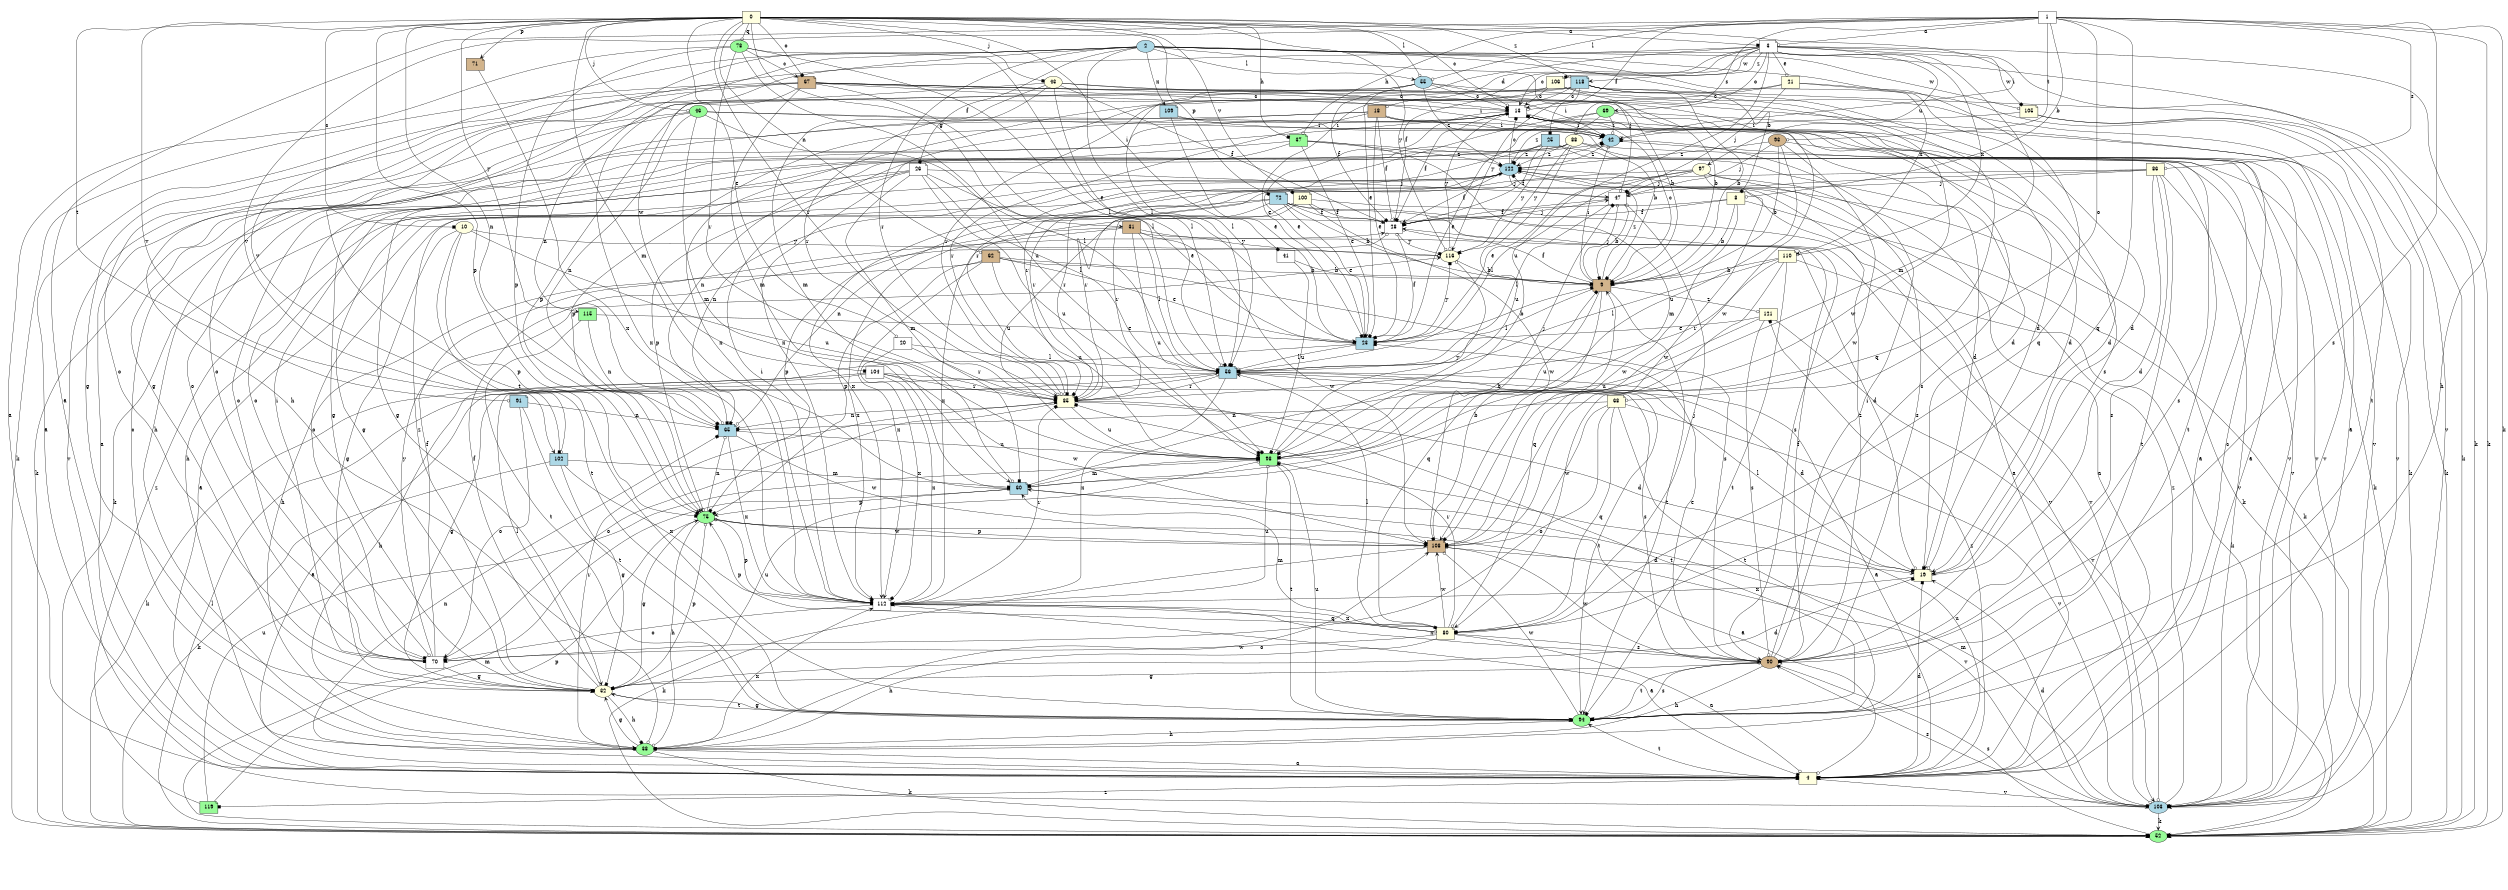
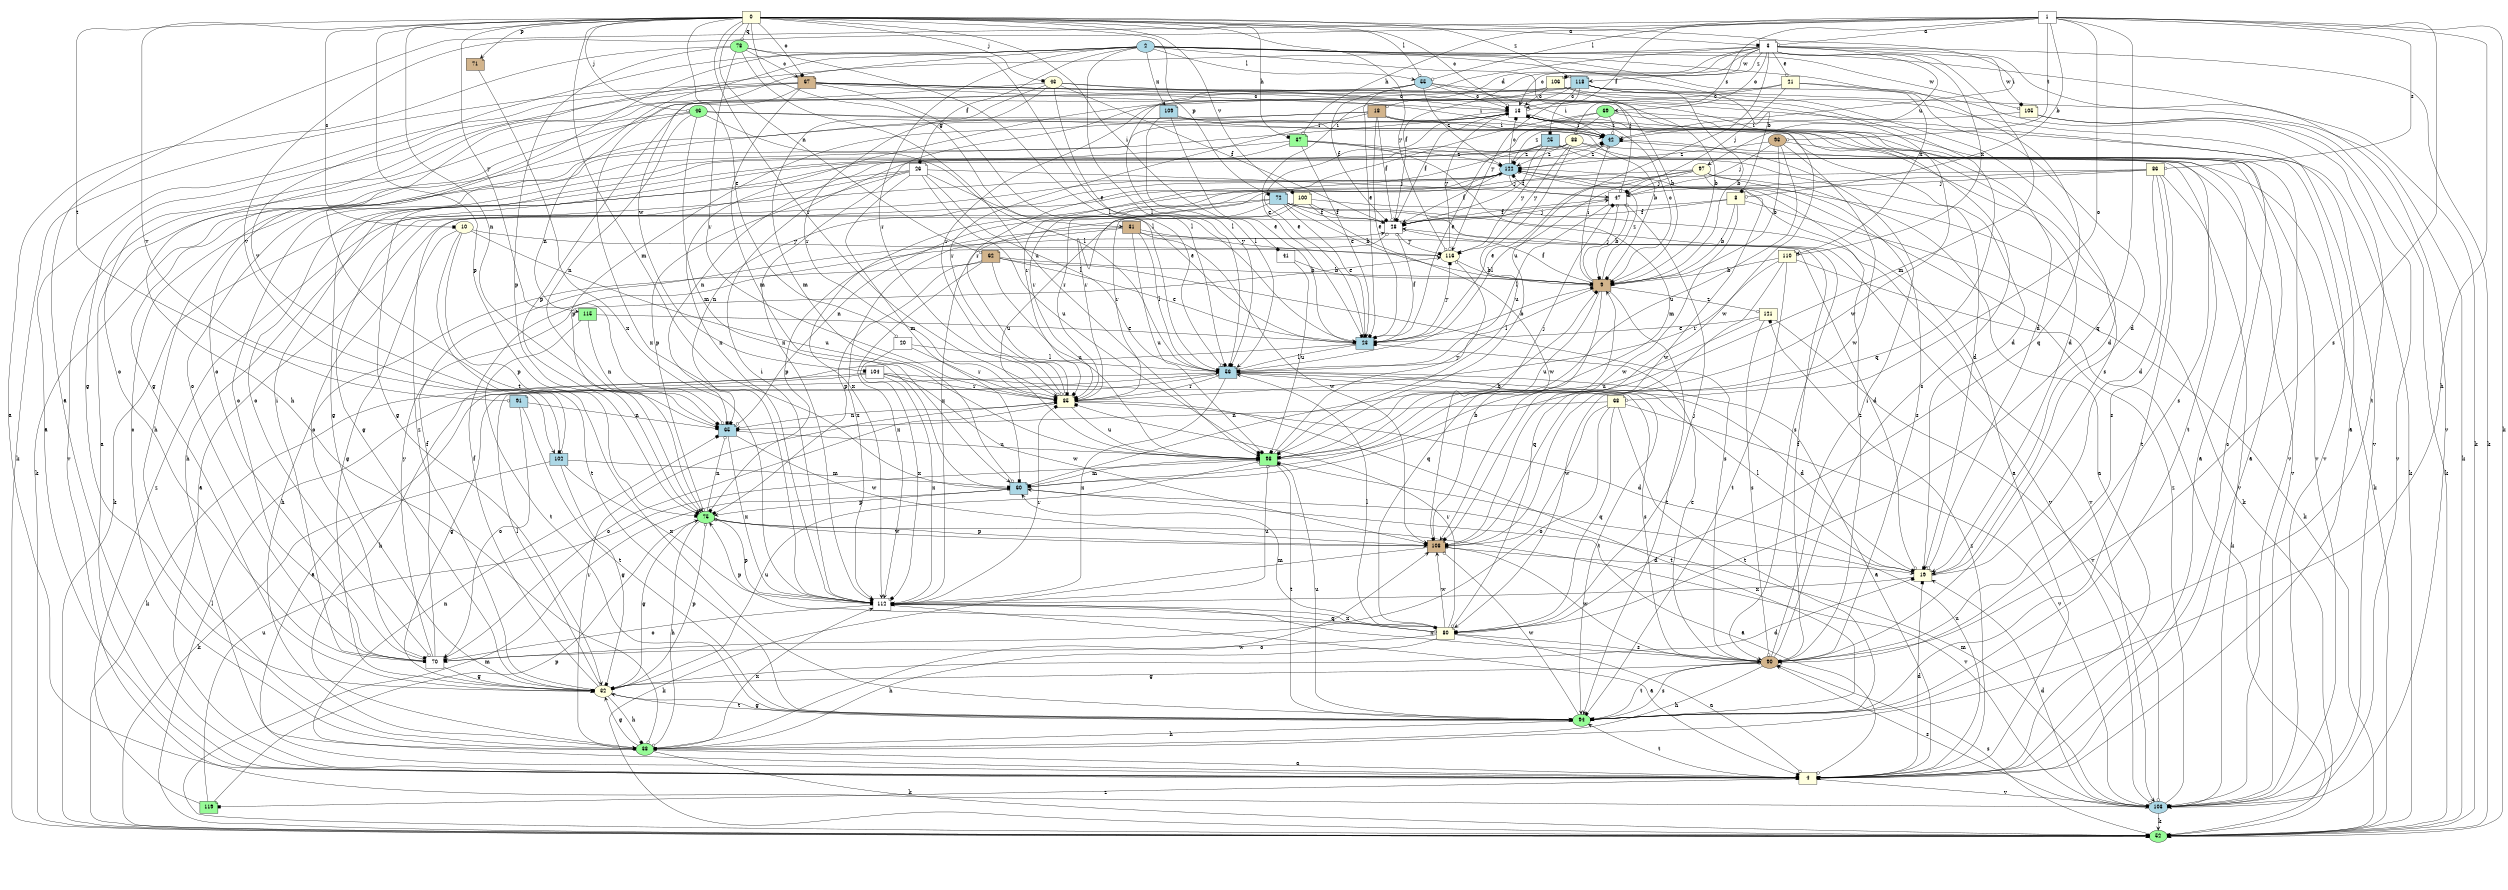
edge "110" -> "56": now "109" -> "56"
